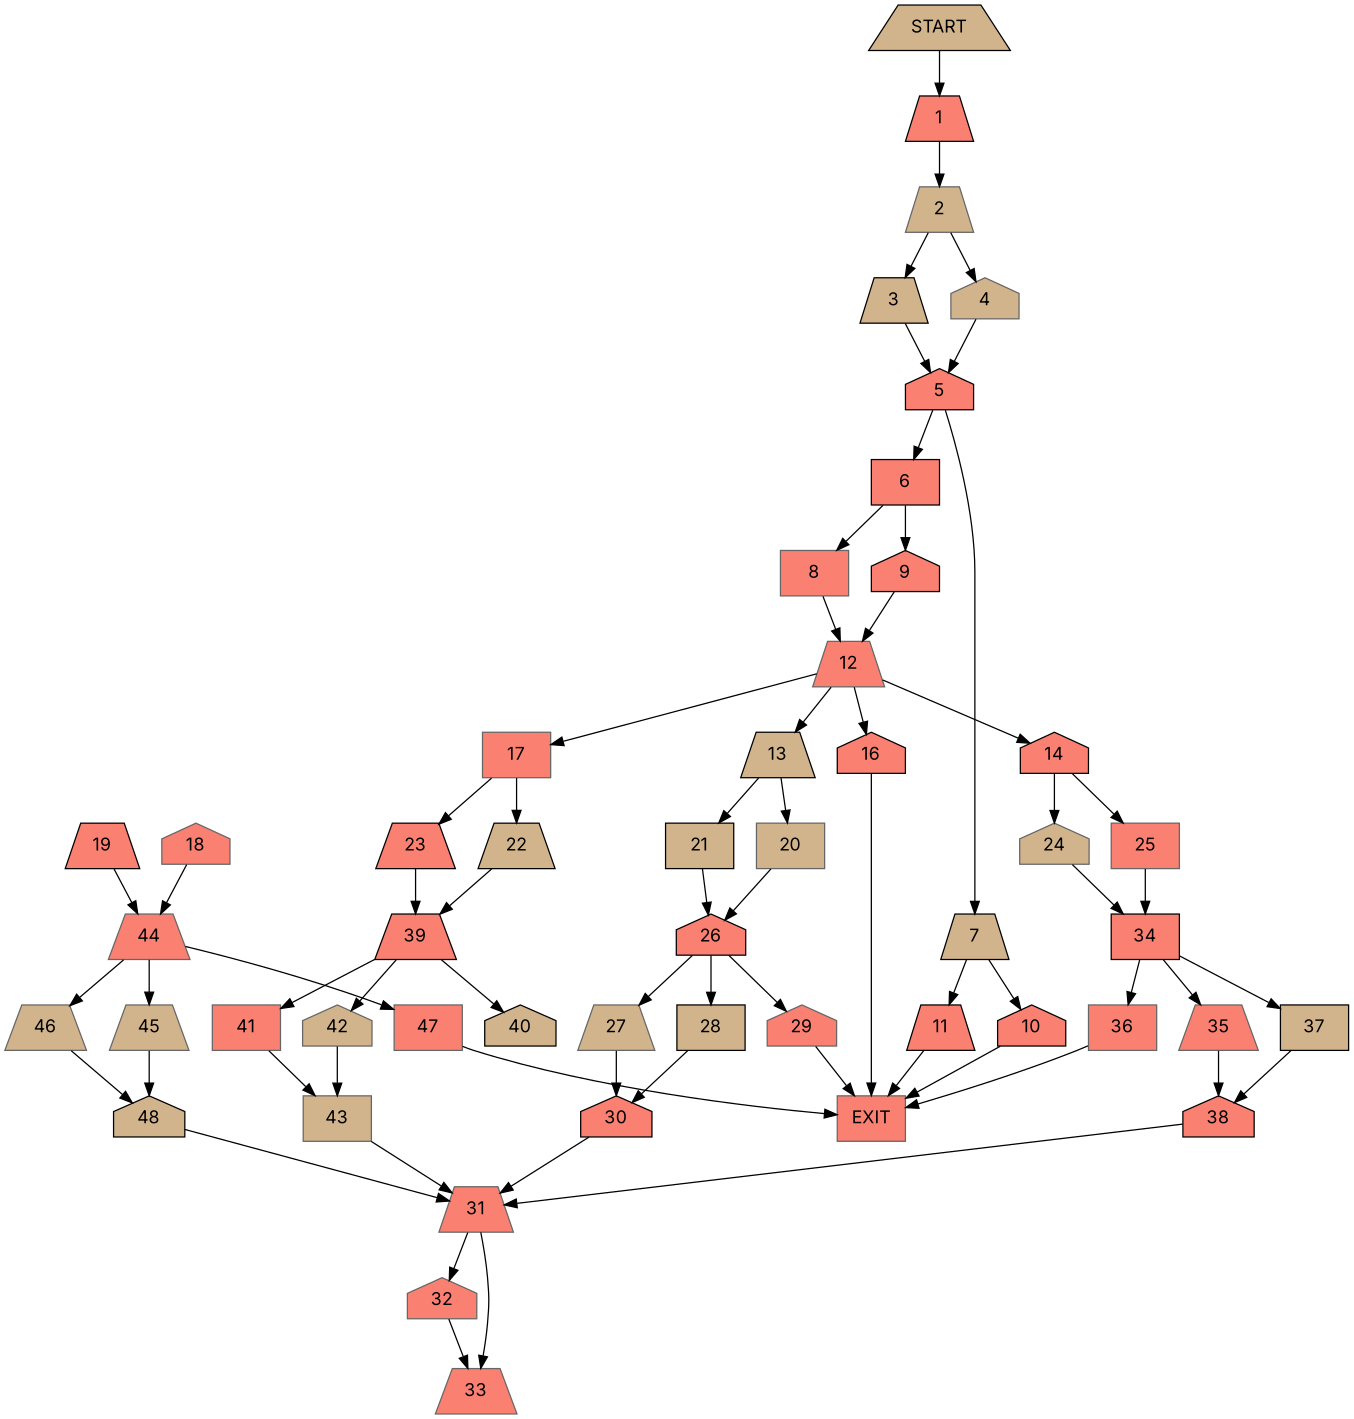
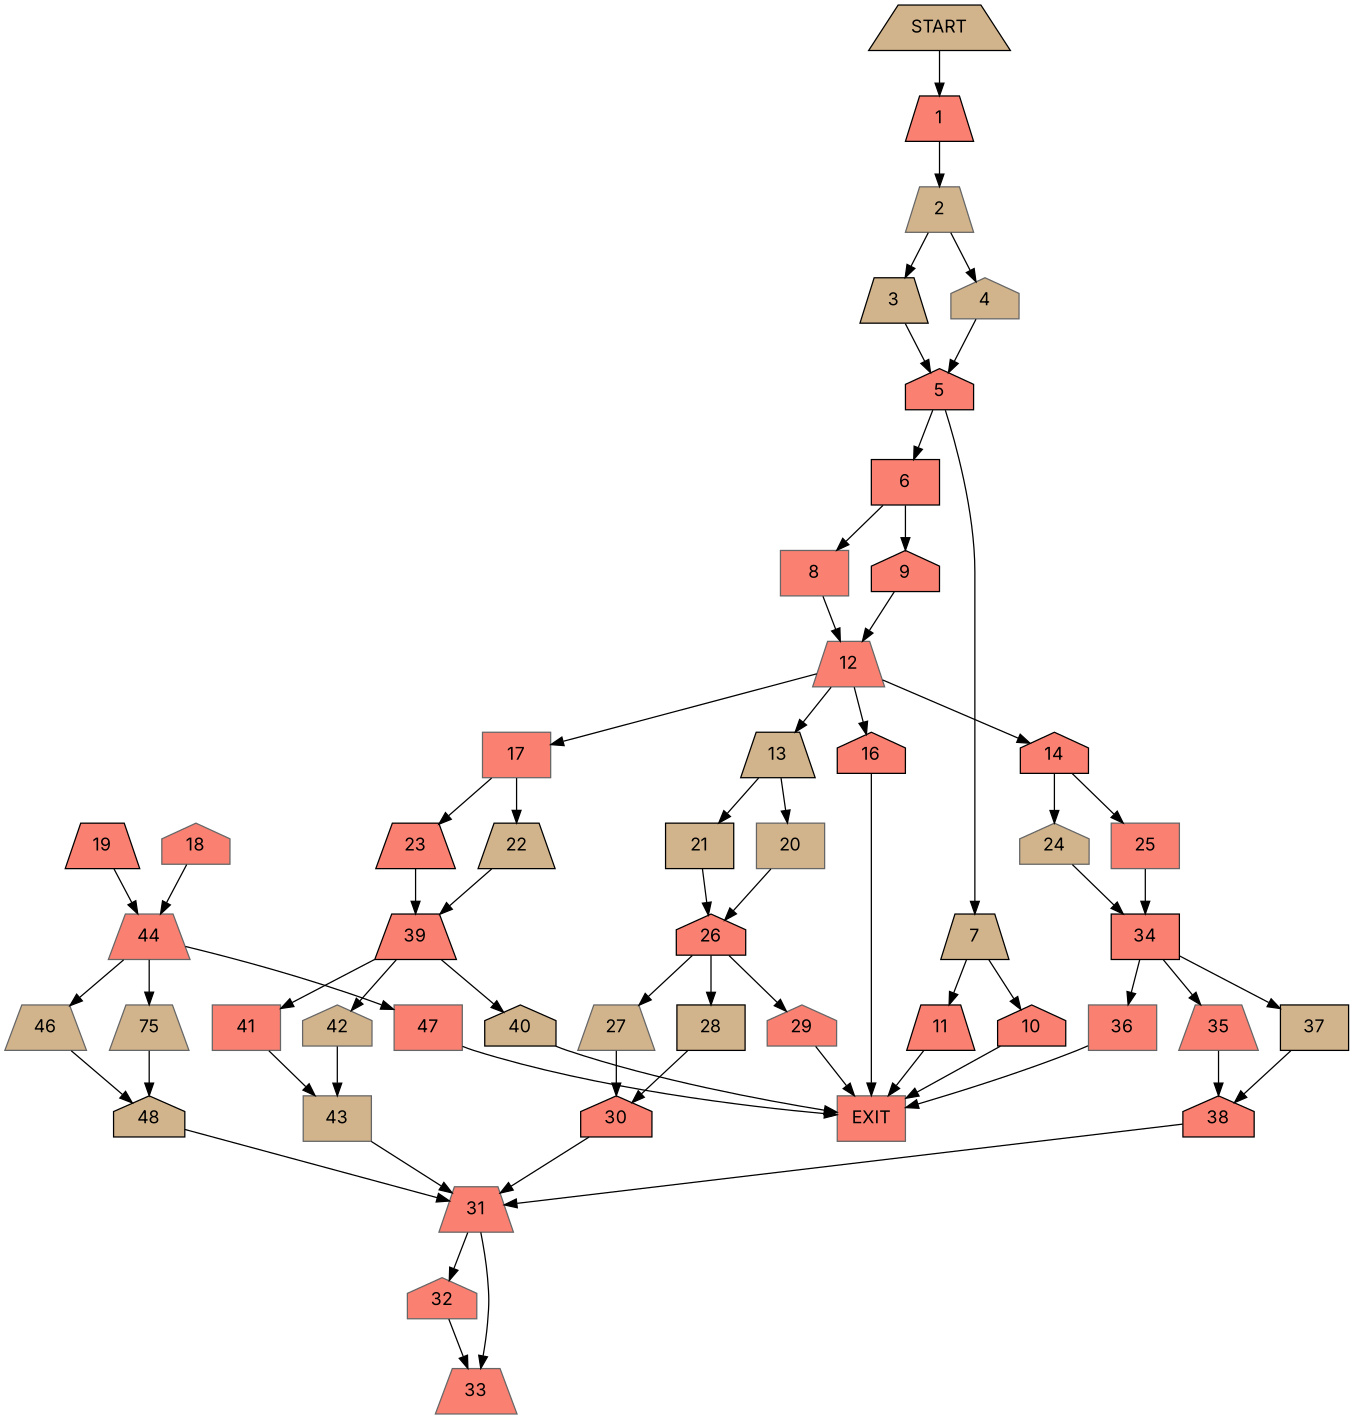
node "45": label "45" -> "75"
edge "40" -> "EXIT": added
